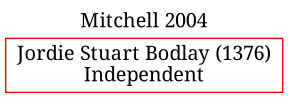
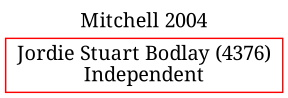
node "Jordie Stuart Bodlay (1376) Independent": label "Jordie Stuart Bodlay (1376) Independent" -> "Jordie Stuart Bodlay (4376) Independent"
